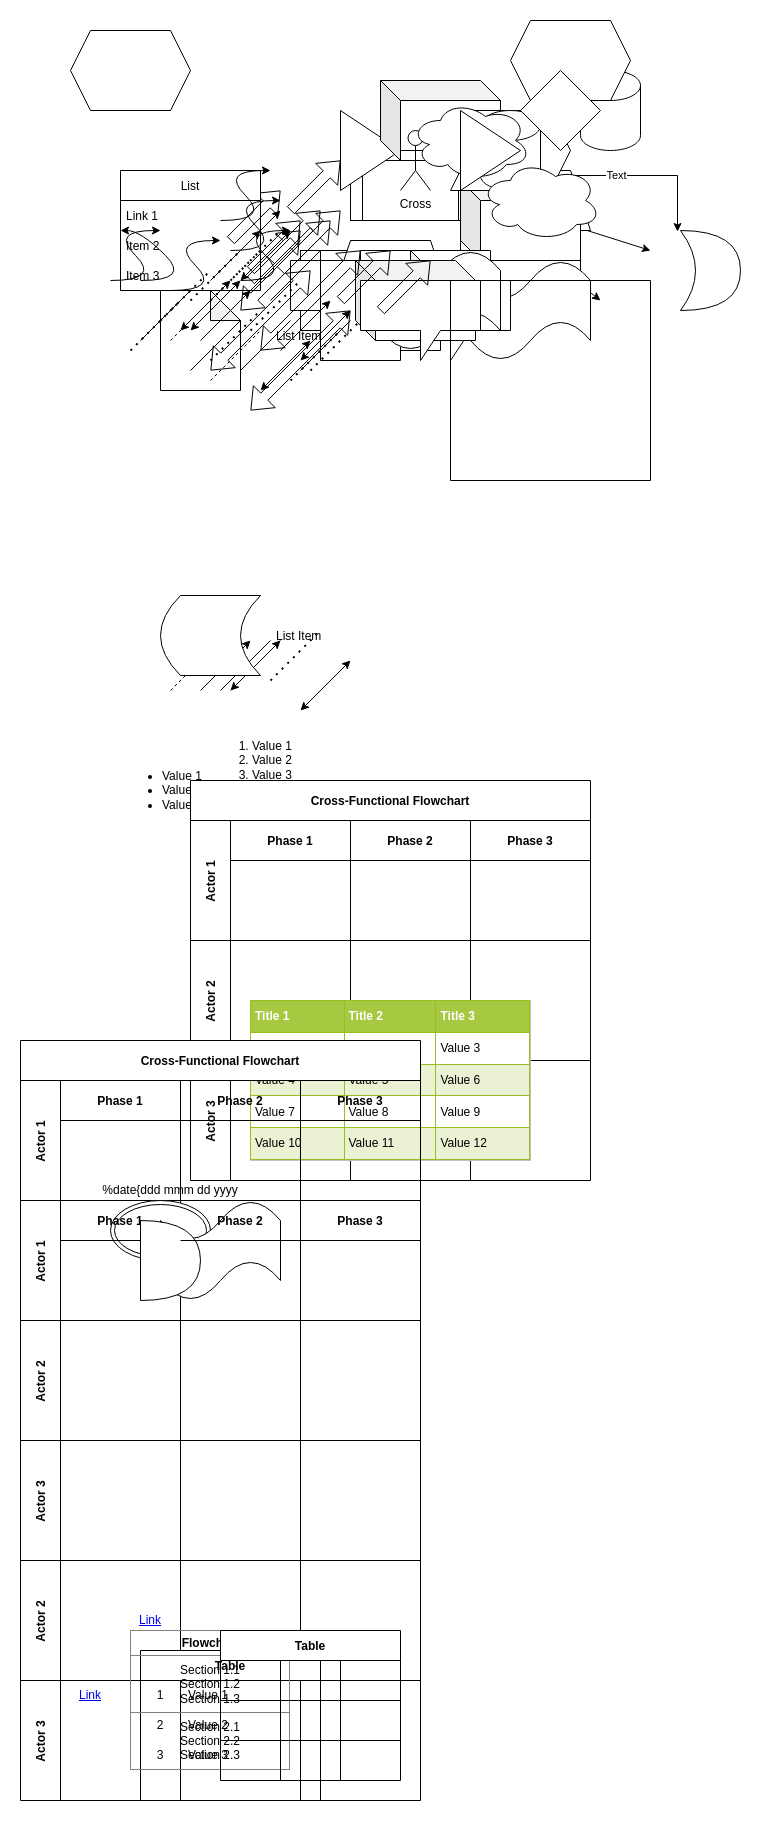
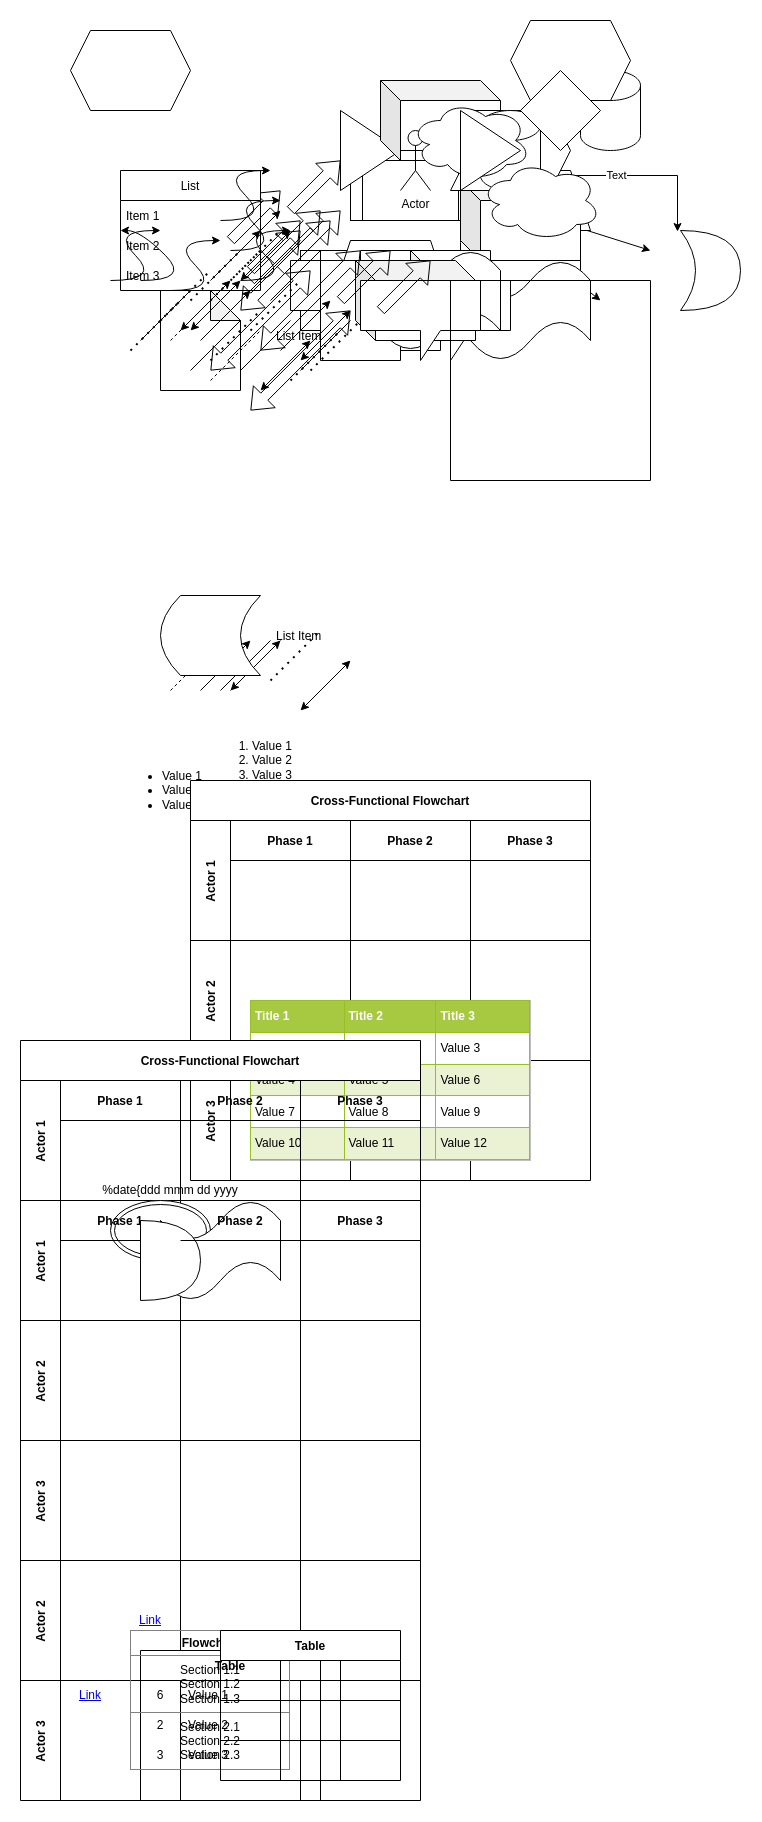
node "Cross": label "Cross" -> "Actor"
node "Link 1": label "Link 1" -> "Item 1"
node "1": label "1" -> "6"
